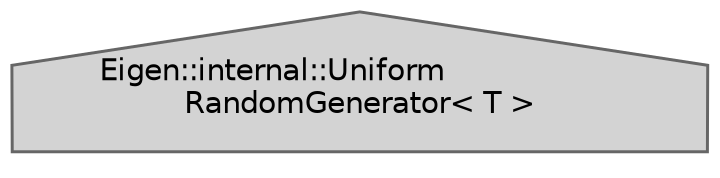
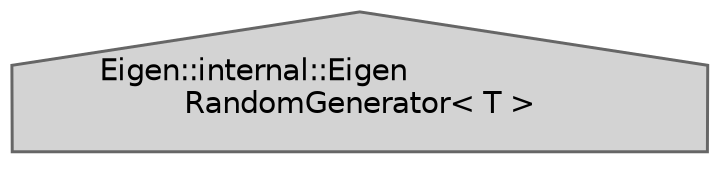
node "Eigen::internal::Uniform RandomGenerator< T >": label "Eigen::internal::Uniform RandomGenerator< T >" -> "Eigen::internal::Eigen RandomGenerator< T >"
